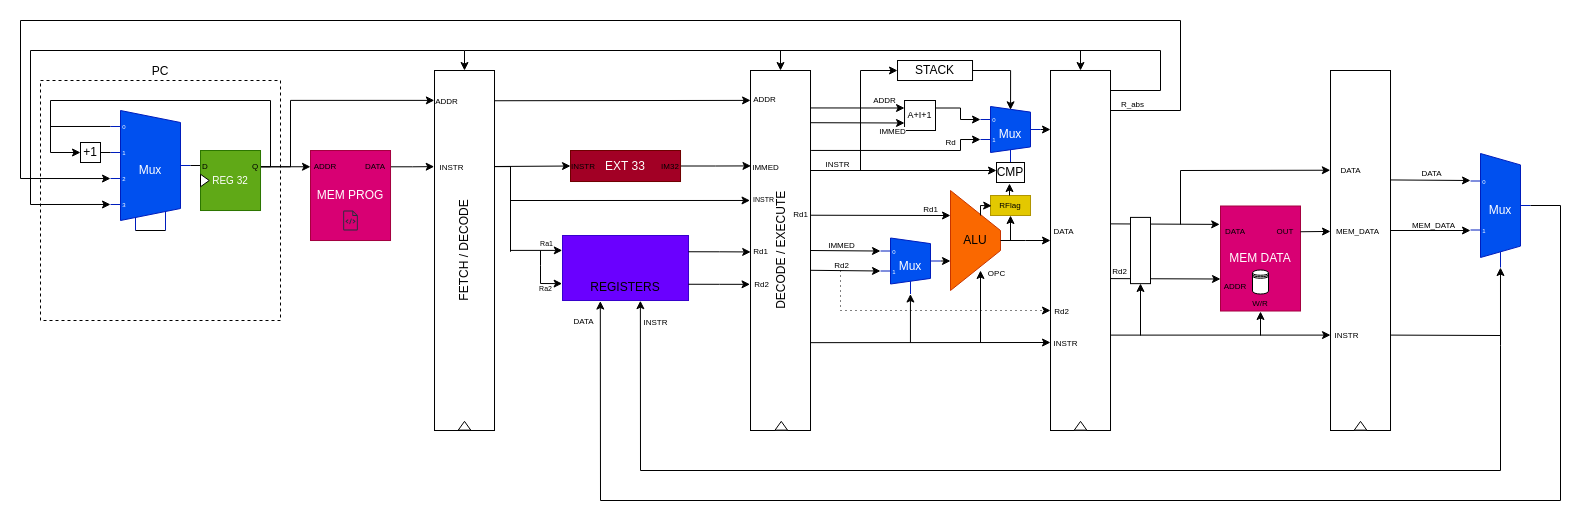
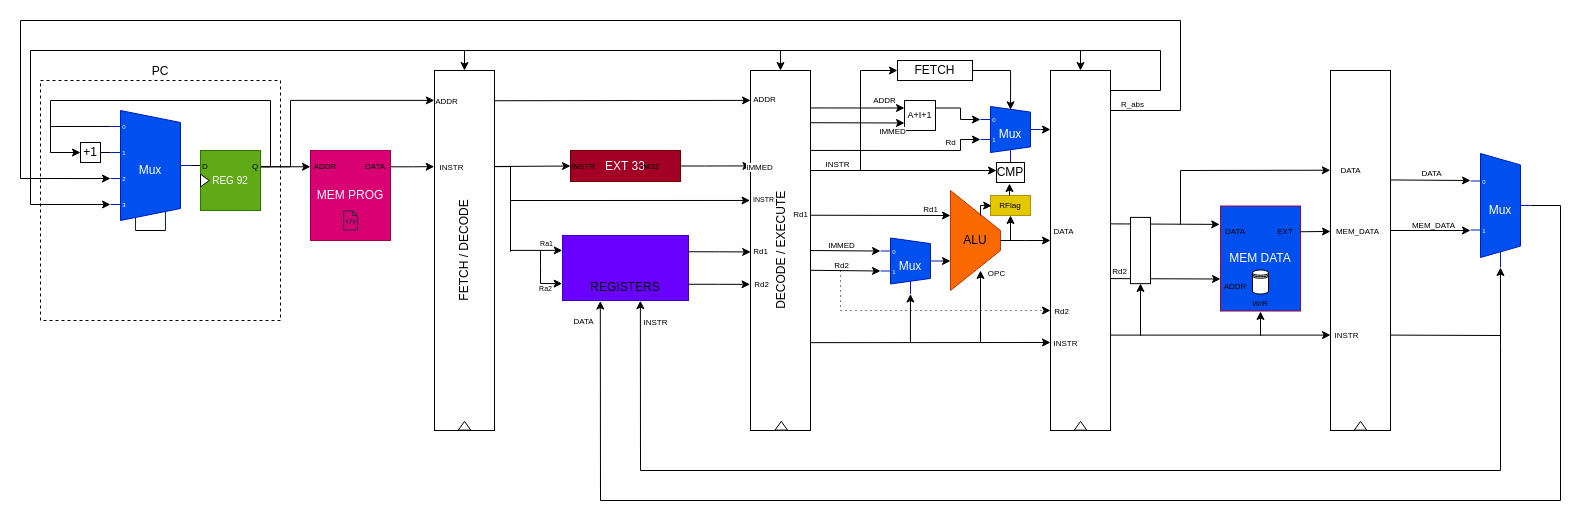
node "STACK": label "STACK" -> "FETCH"
node "IM32": moved (671, 166) -> (651, 166)
node "REG 32": label "REG 32" -> "REG 92"
node "OUT": label "OUT" -> "EXT"
node "MEM DATA": fillcolor #d80073 -> #0050ef
